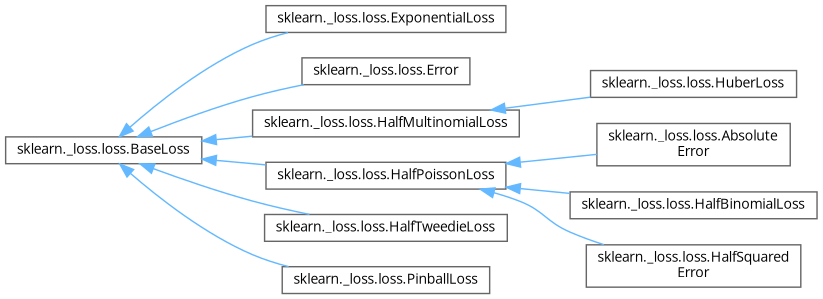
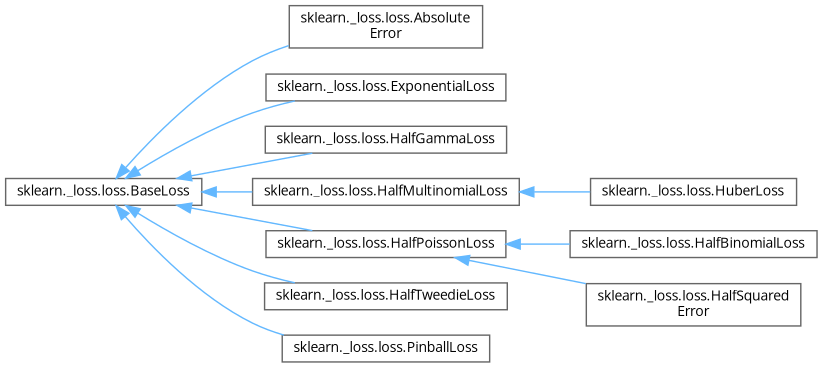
node "sklearn._loss.loss.Error": label "sklearn._loss.loss.Error" -> "sklearn._loss.loss.HalfGammaLoss"
edge "sklearn._loss.loss.Absolute Error" -> "sklearn._loss.loss.HalfPoissonLoss": now "sklearn._loss.loss.Absolute Error" -> "sklearn._loss.loss.BaseLoss"
